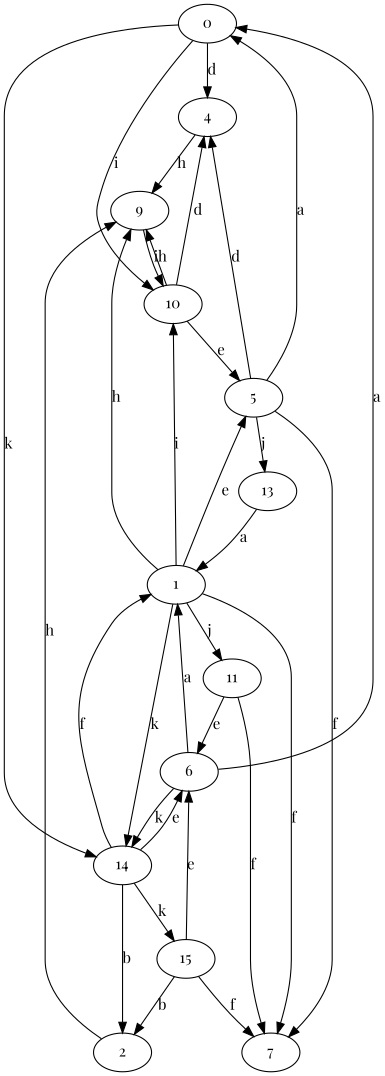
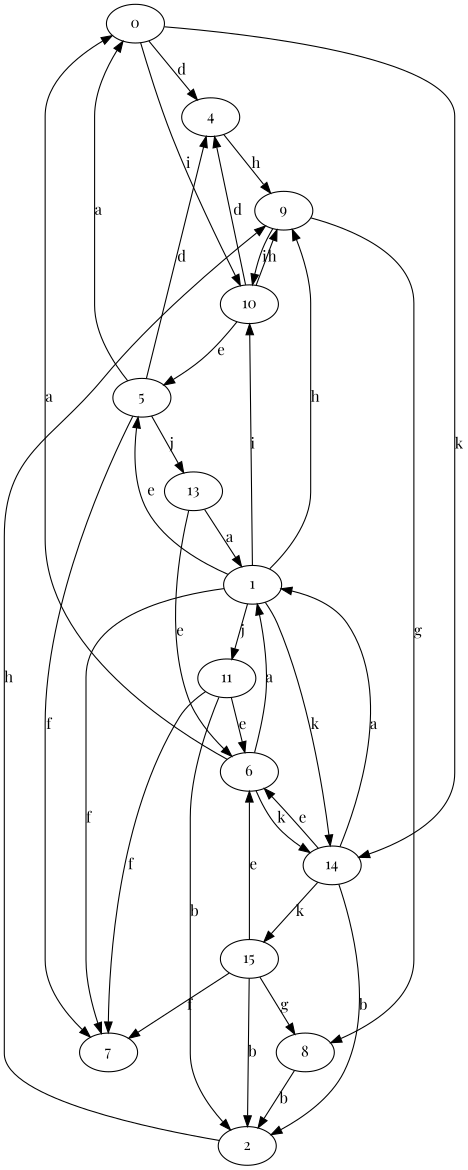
edge "13" -> "6": added, label "e"
edge "14" -> "1": label "f" -> "a"
edge "11" -> "2": added, label "b"
node "8": added
